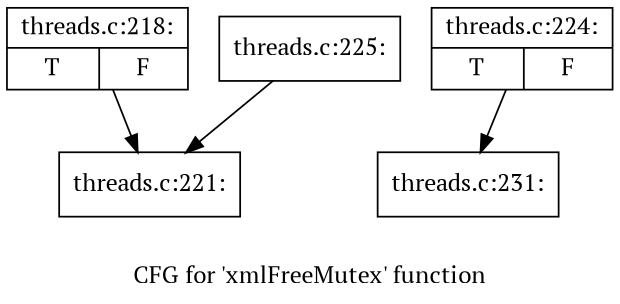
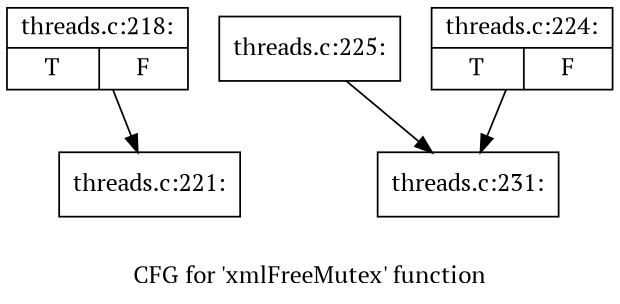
edge "threads.c:225:" -> "threads.c:221:": now "threads.c:225:" -> "threads.c:231:"
